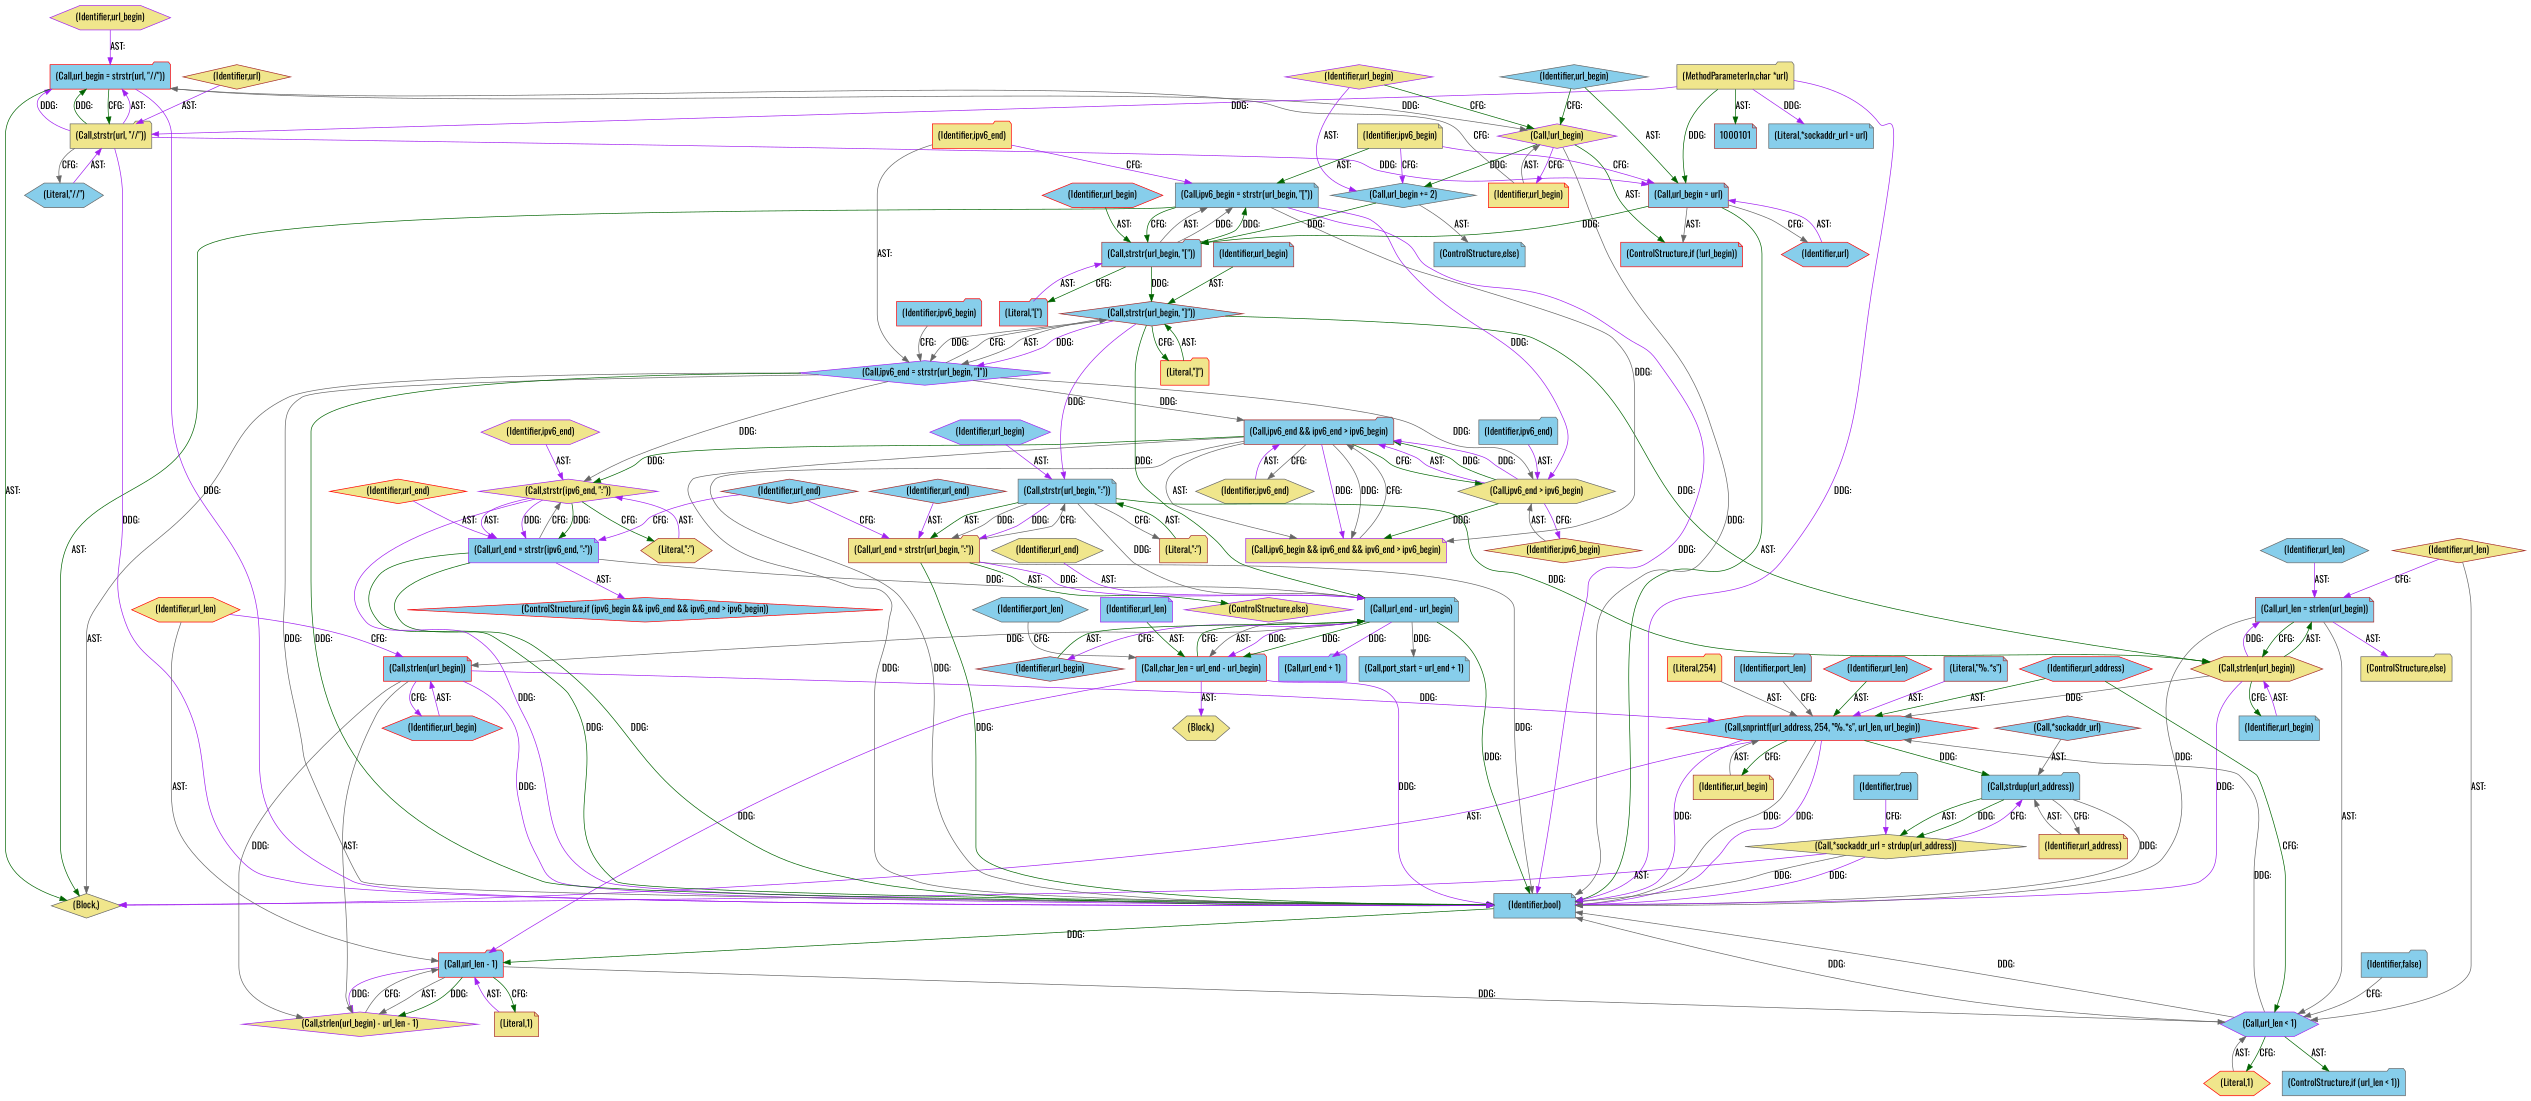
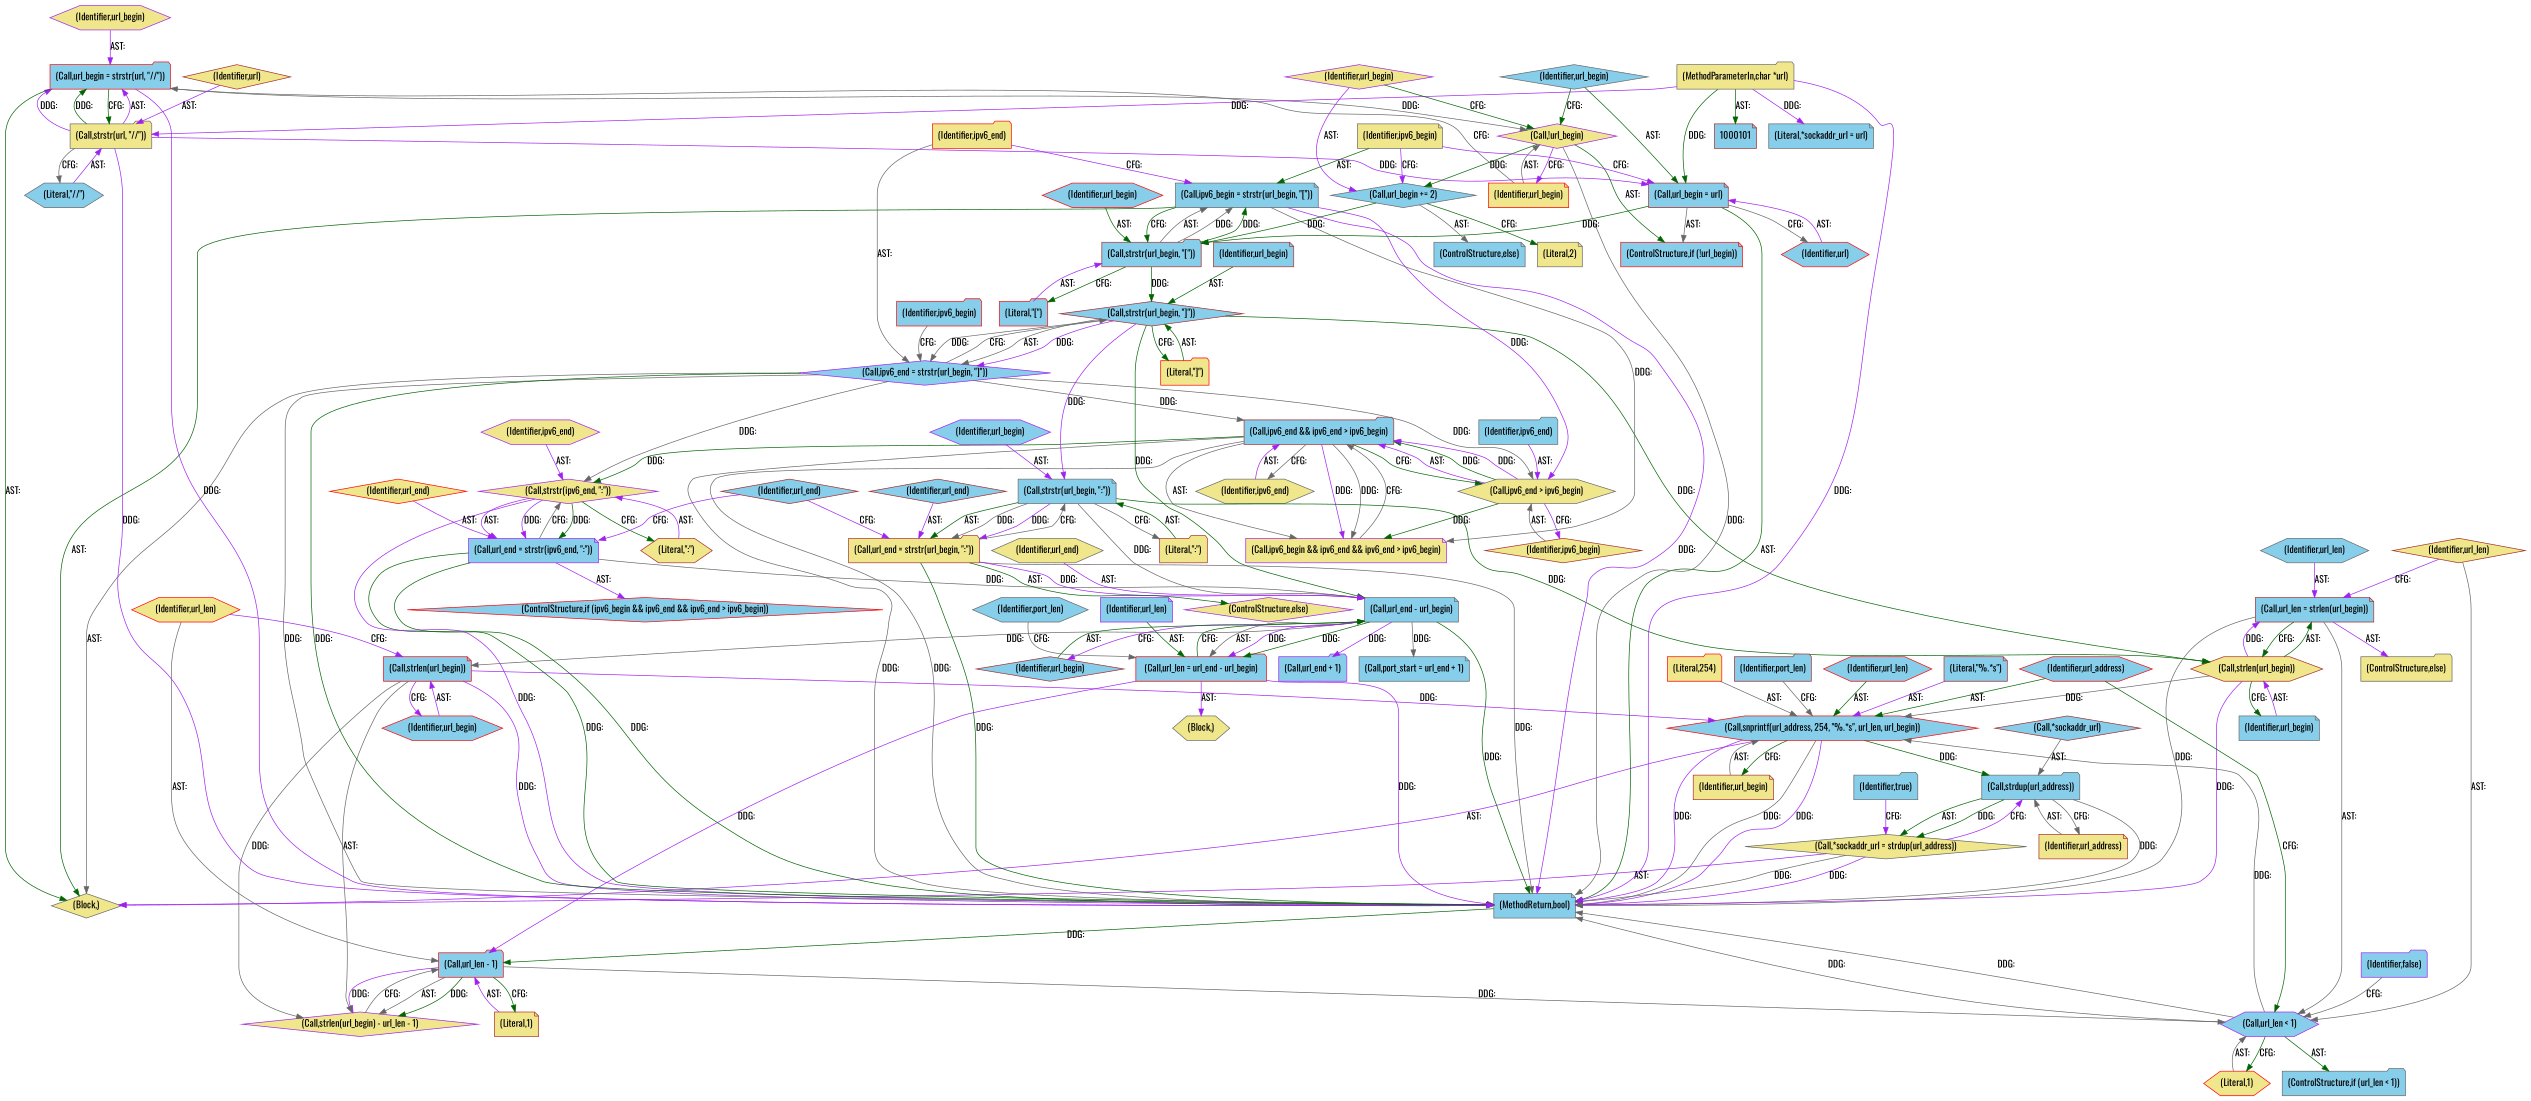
node "(Literal,2)": added
node "(Call,char_len = url_end - url_begin)": label "(Call,char_len = url_end - url_begin)" -> "(Call,url_len = url_end - url_begin)"
node "(Identifier,bool)": label "(Identifier,bool)" -> "(MethodReturn,bool)"
node "(Identifier,false)": color gray40 -> purple
